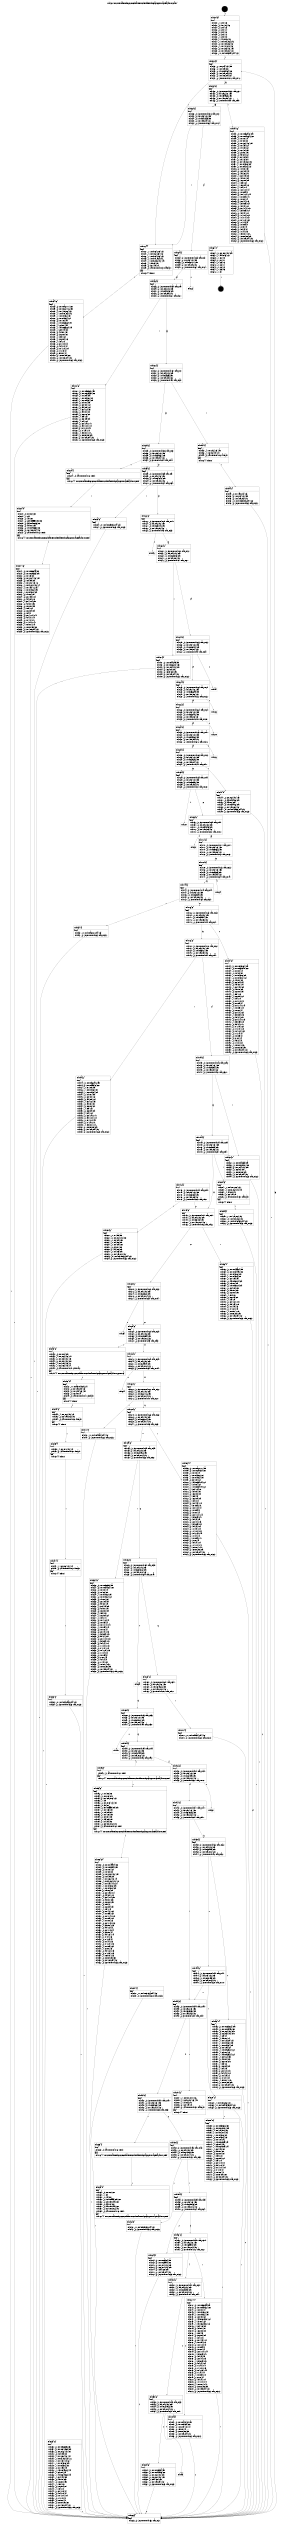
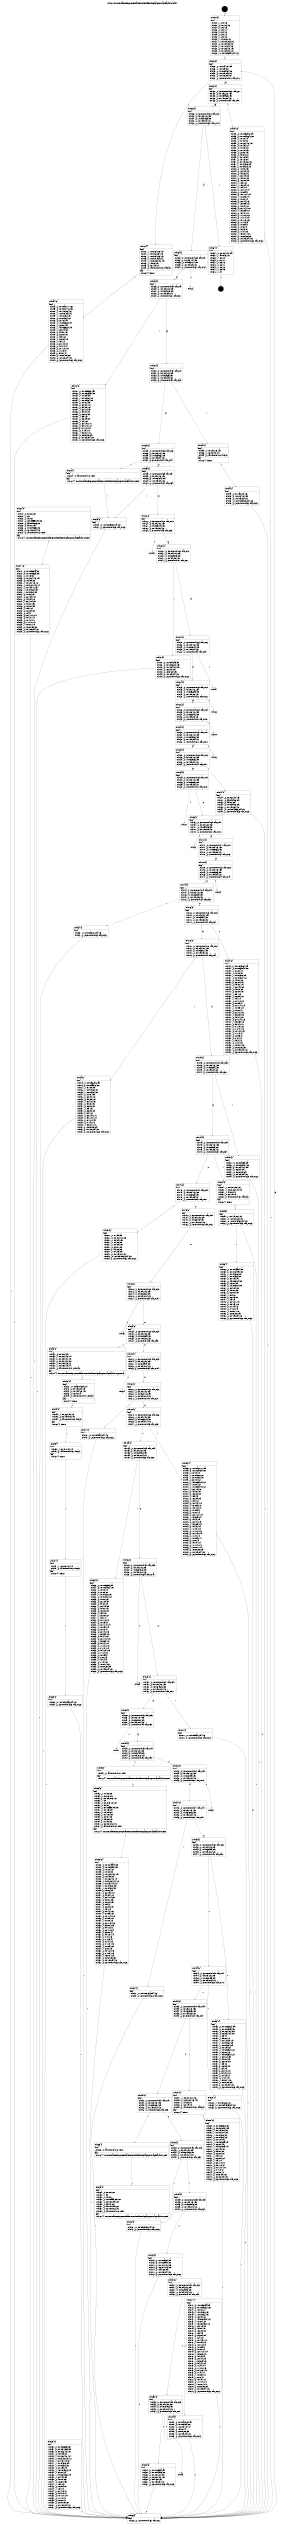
edge "0x40156e [28]" -> "0x401c78 [44]": now "0x40156e [28]" -> "0x402634 [21]"
edge "0x40221a [5]" -> "0x40221f [40]": now "0x40221a [5]" -> "0x40215a [15]"
edge "0x401686 [28]" -> "0x4016a2 [28]": removed, label "29"
edge "0x402649" -> "0x40172e [28]": reversed
edge "0x4017ba [28]" -> "0x4017f2 [28]": now "0x4017ba [28]" -> "0x4017d6 [28]"
edge "0x4017f2 [28]" -> "0x401e38 [91]": now "0x4022fb [32]" -> "0x401e38 [91]"
edge "0x4026aa" -> "0x4018ee [28]": now "0x4018d2 [28]" -> "0x4018ee [28]"
edge "0x401e93 [5]" -> "0x40190a [28]": reversed
edge "0x401942 [28]" -> "0x401996 [28]": now "0x401942 [28]" -> "0x4022b1 [15]"
edge "0x40261e [22]" -> "0x4020ee [108]": now "0x4020d7 [23]" -> "0x4020ee [108]"
node "0x401a06 [28]": removed
